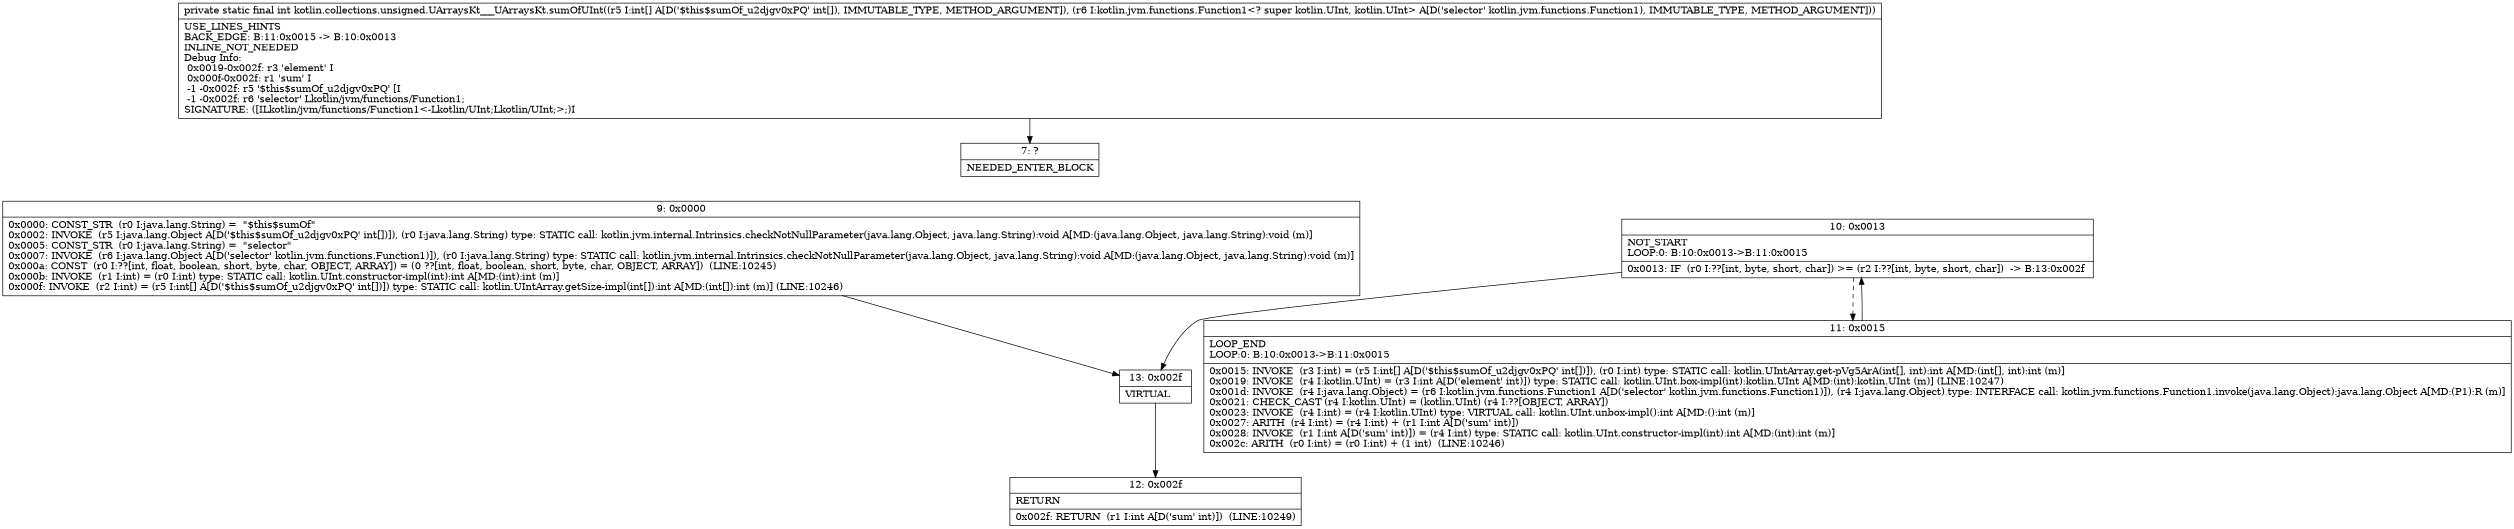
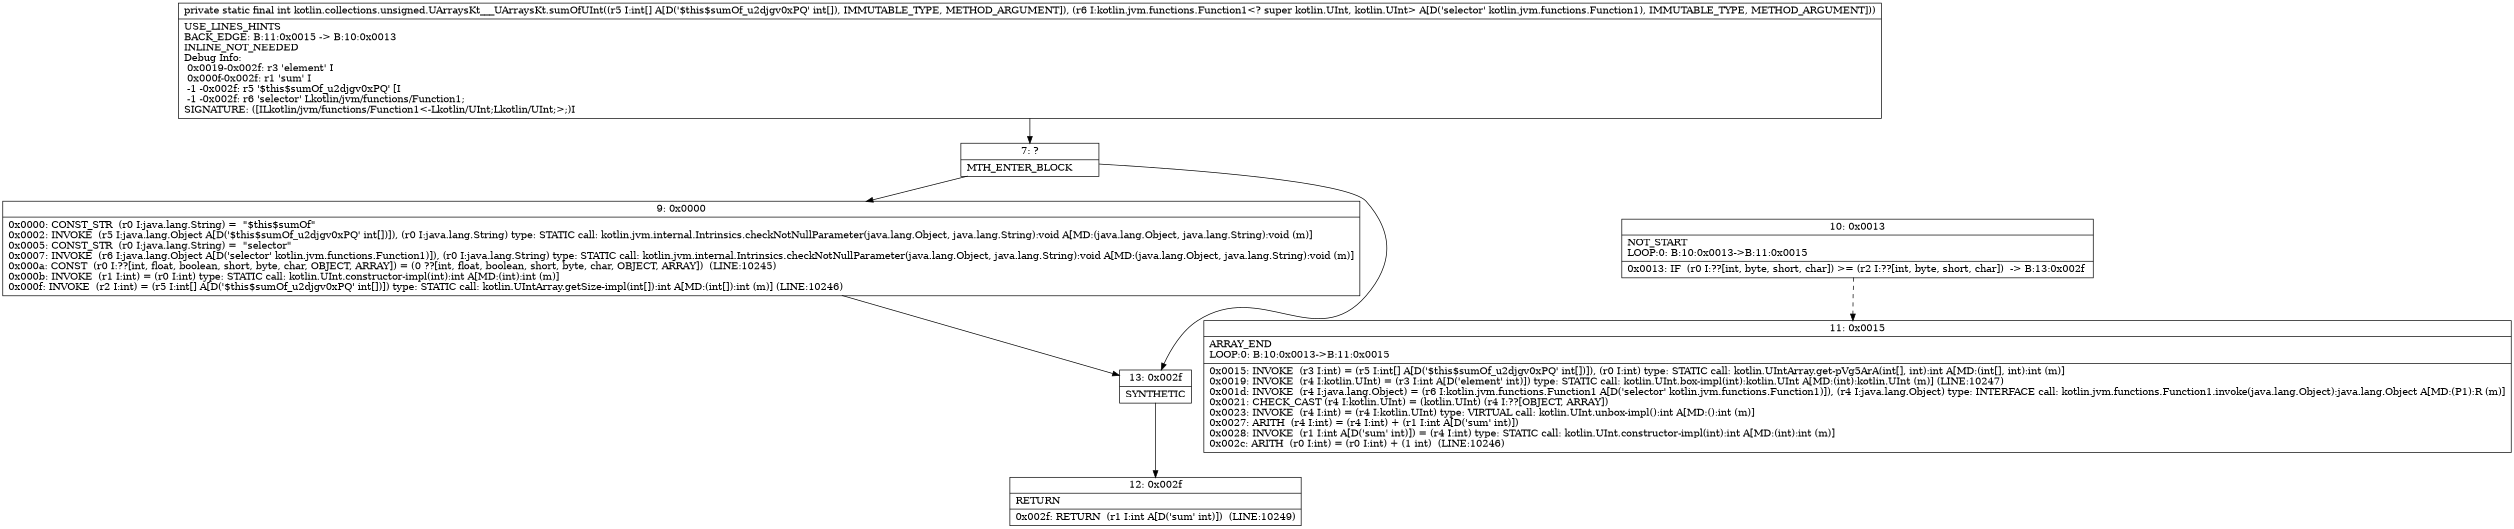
node "7: ?": text "NEEDED_ENTER_BLOCK" -> "MTH_ENTER_BLOCK"
edge "7: ?" -> "9: 0x0000": added
edge "10: 0x0013" -> "13: 0x002f": now "7: ?" -> "13: 0x002f"
edge "11: 0x0015" -> "10: 0x0013": removed
node "11: 0x0015": text "LOOP_END" -> "ARRAY_END"
node "13: 0x002f": text "VIRTUAL" -> "SYNTHETIC"
